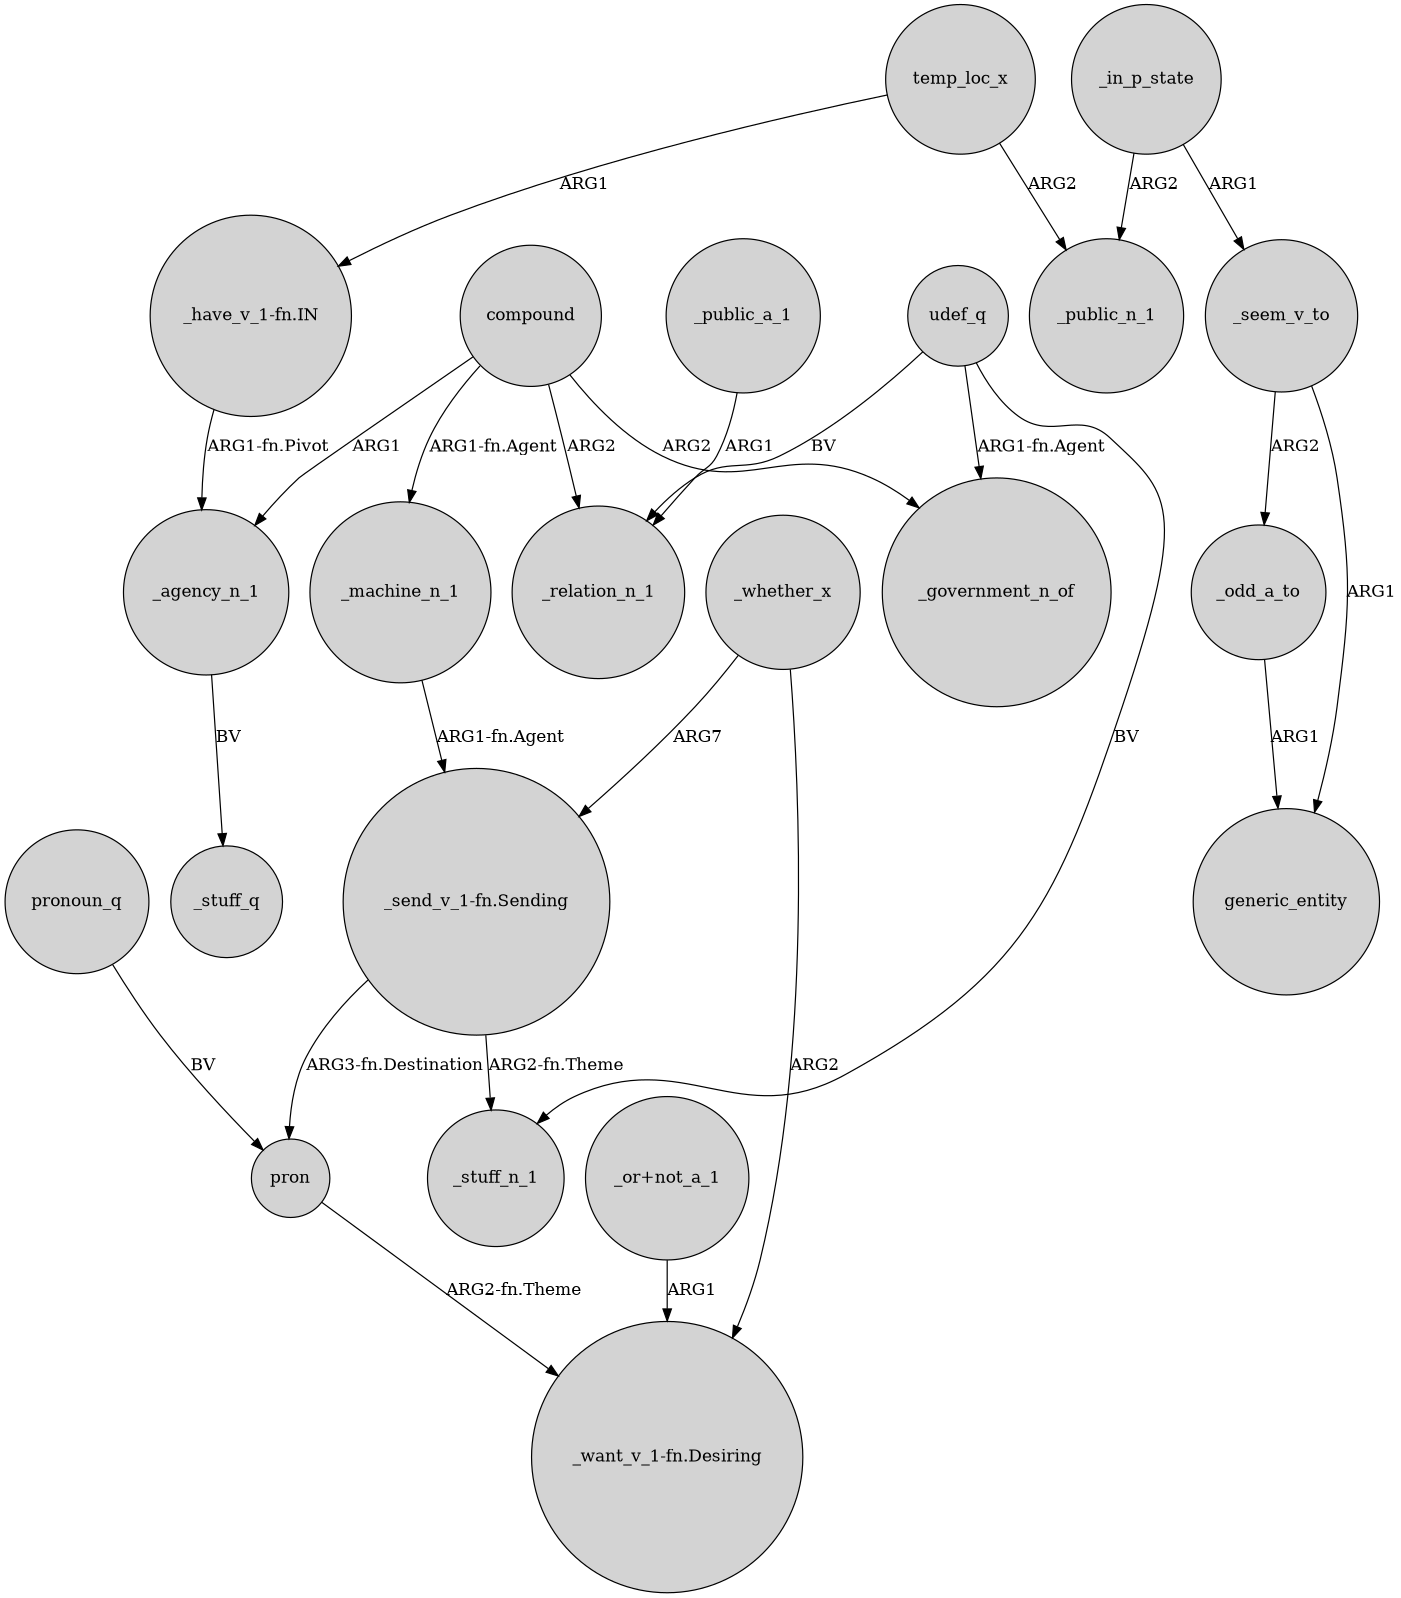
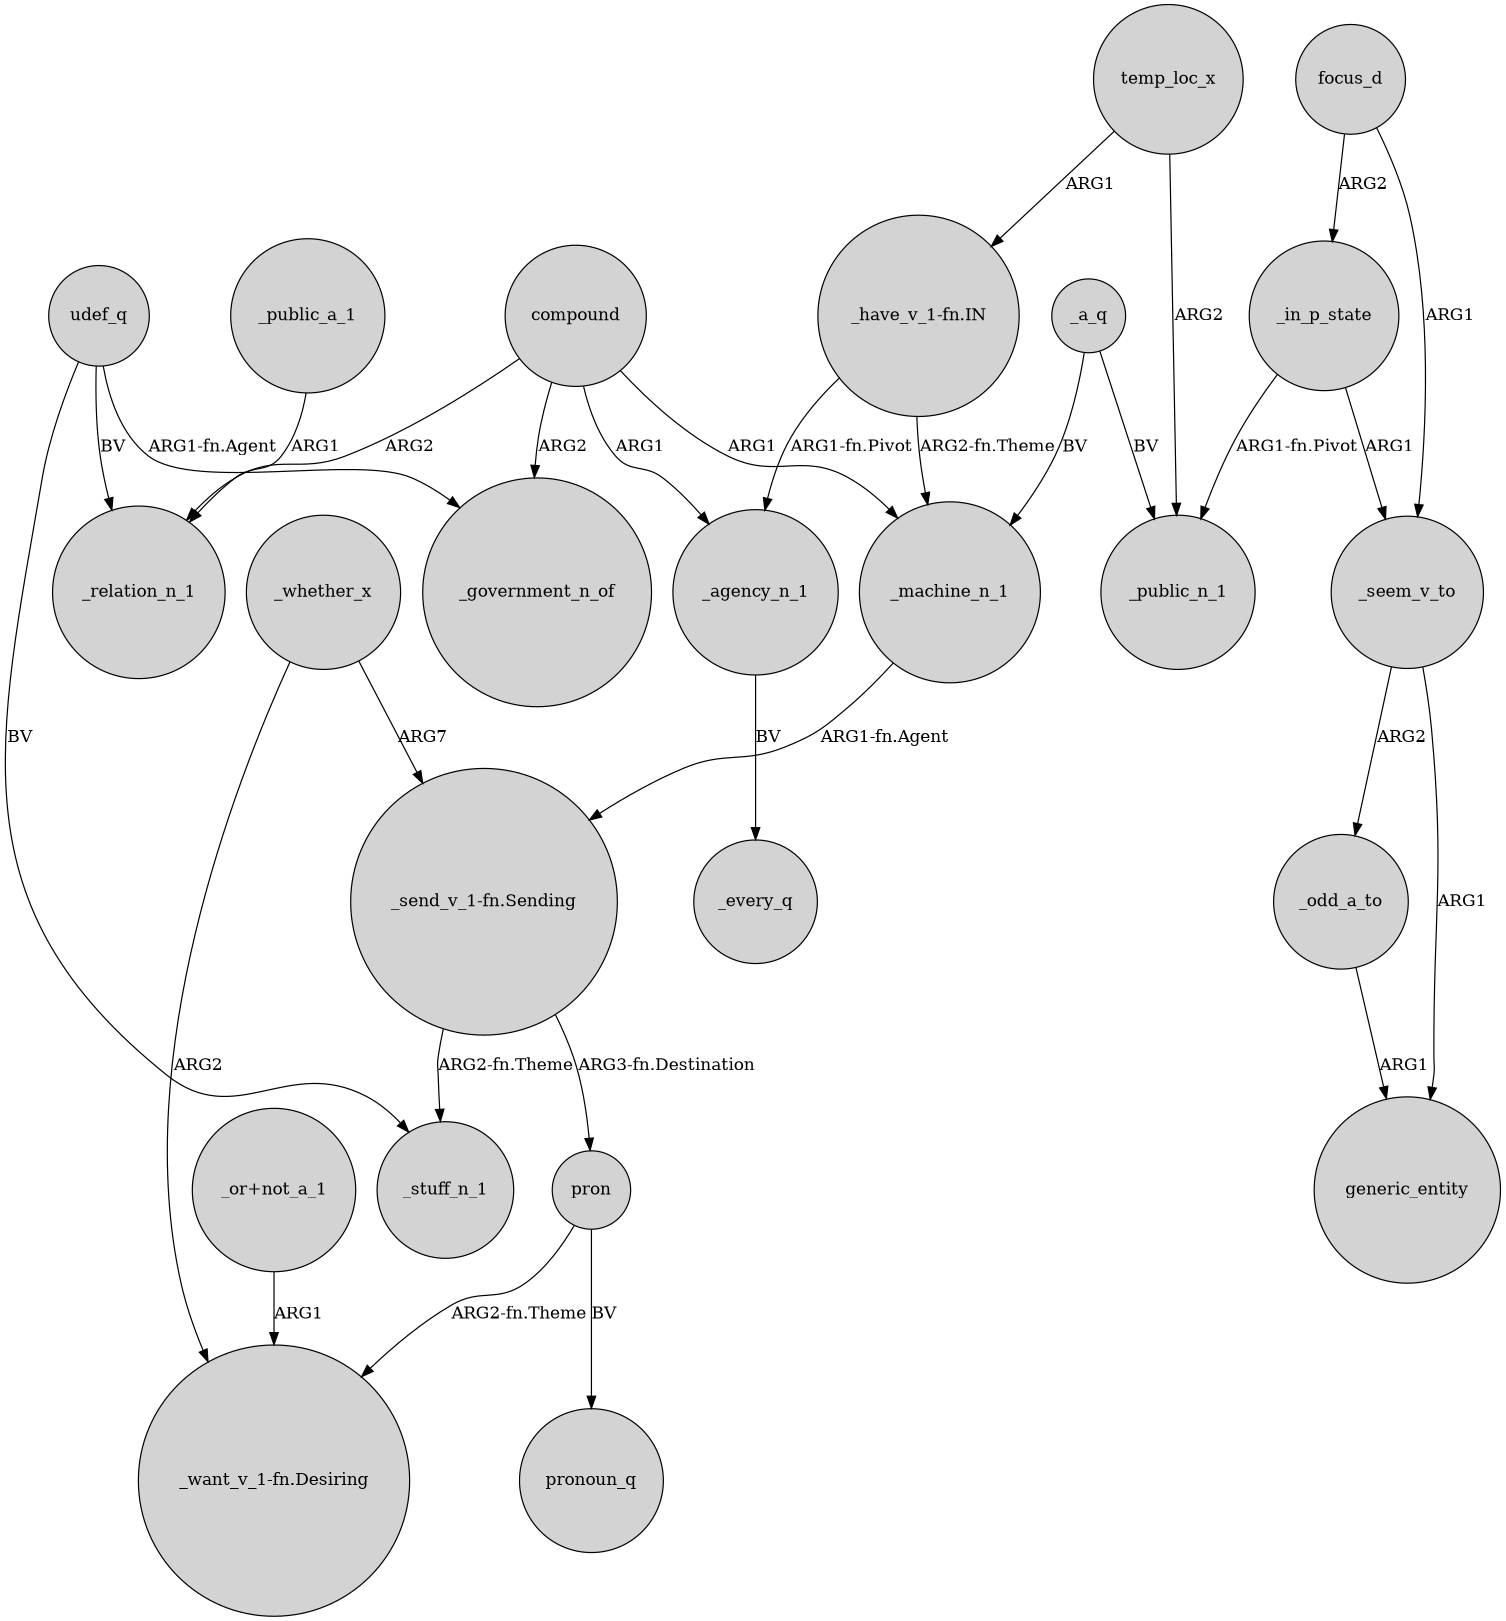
node "focus_d": added
edge "_in_p_state" -> "_public_n_1": label "ARG2" -> "ARG1-fn.Pivot"
node "_a_q": added
edge "compound" -> "_machine_n_1": label "ARG1-fn.Agent" -> "ARG1"
edge "_have_v_1-fn.IN" -> "_machine_n_1": added, label "ARG2-fn.Theme"
node "_stuff_q": label "_stuff_q" -> "_every_q"
edge "pronoun_q" -> "pron": reversed
